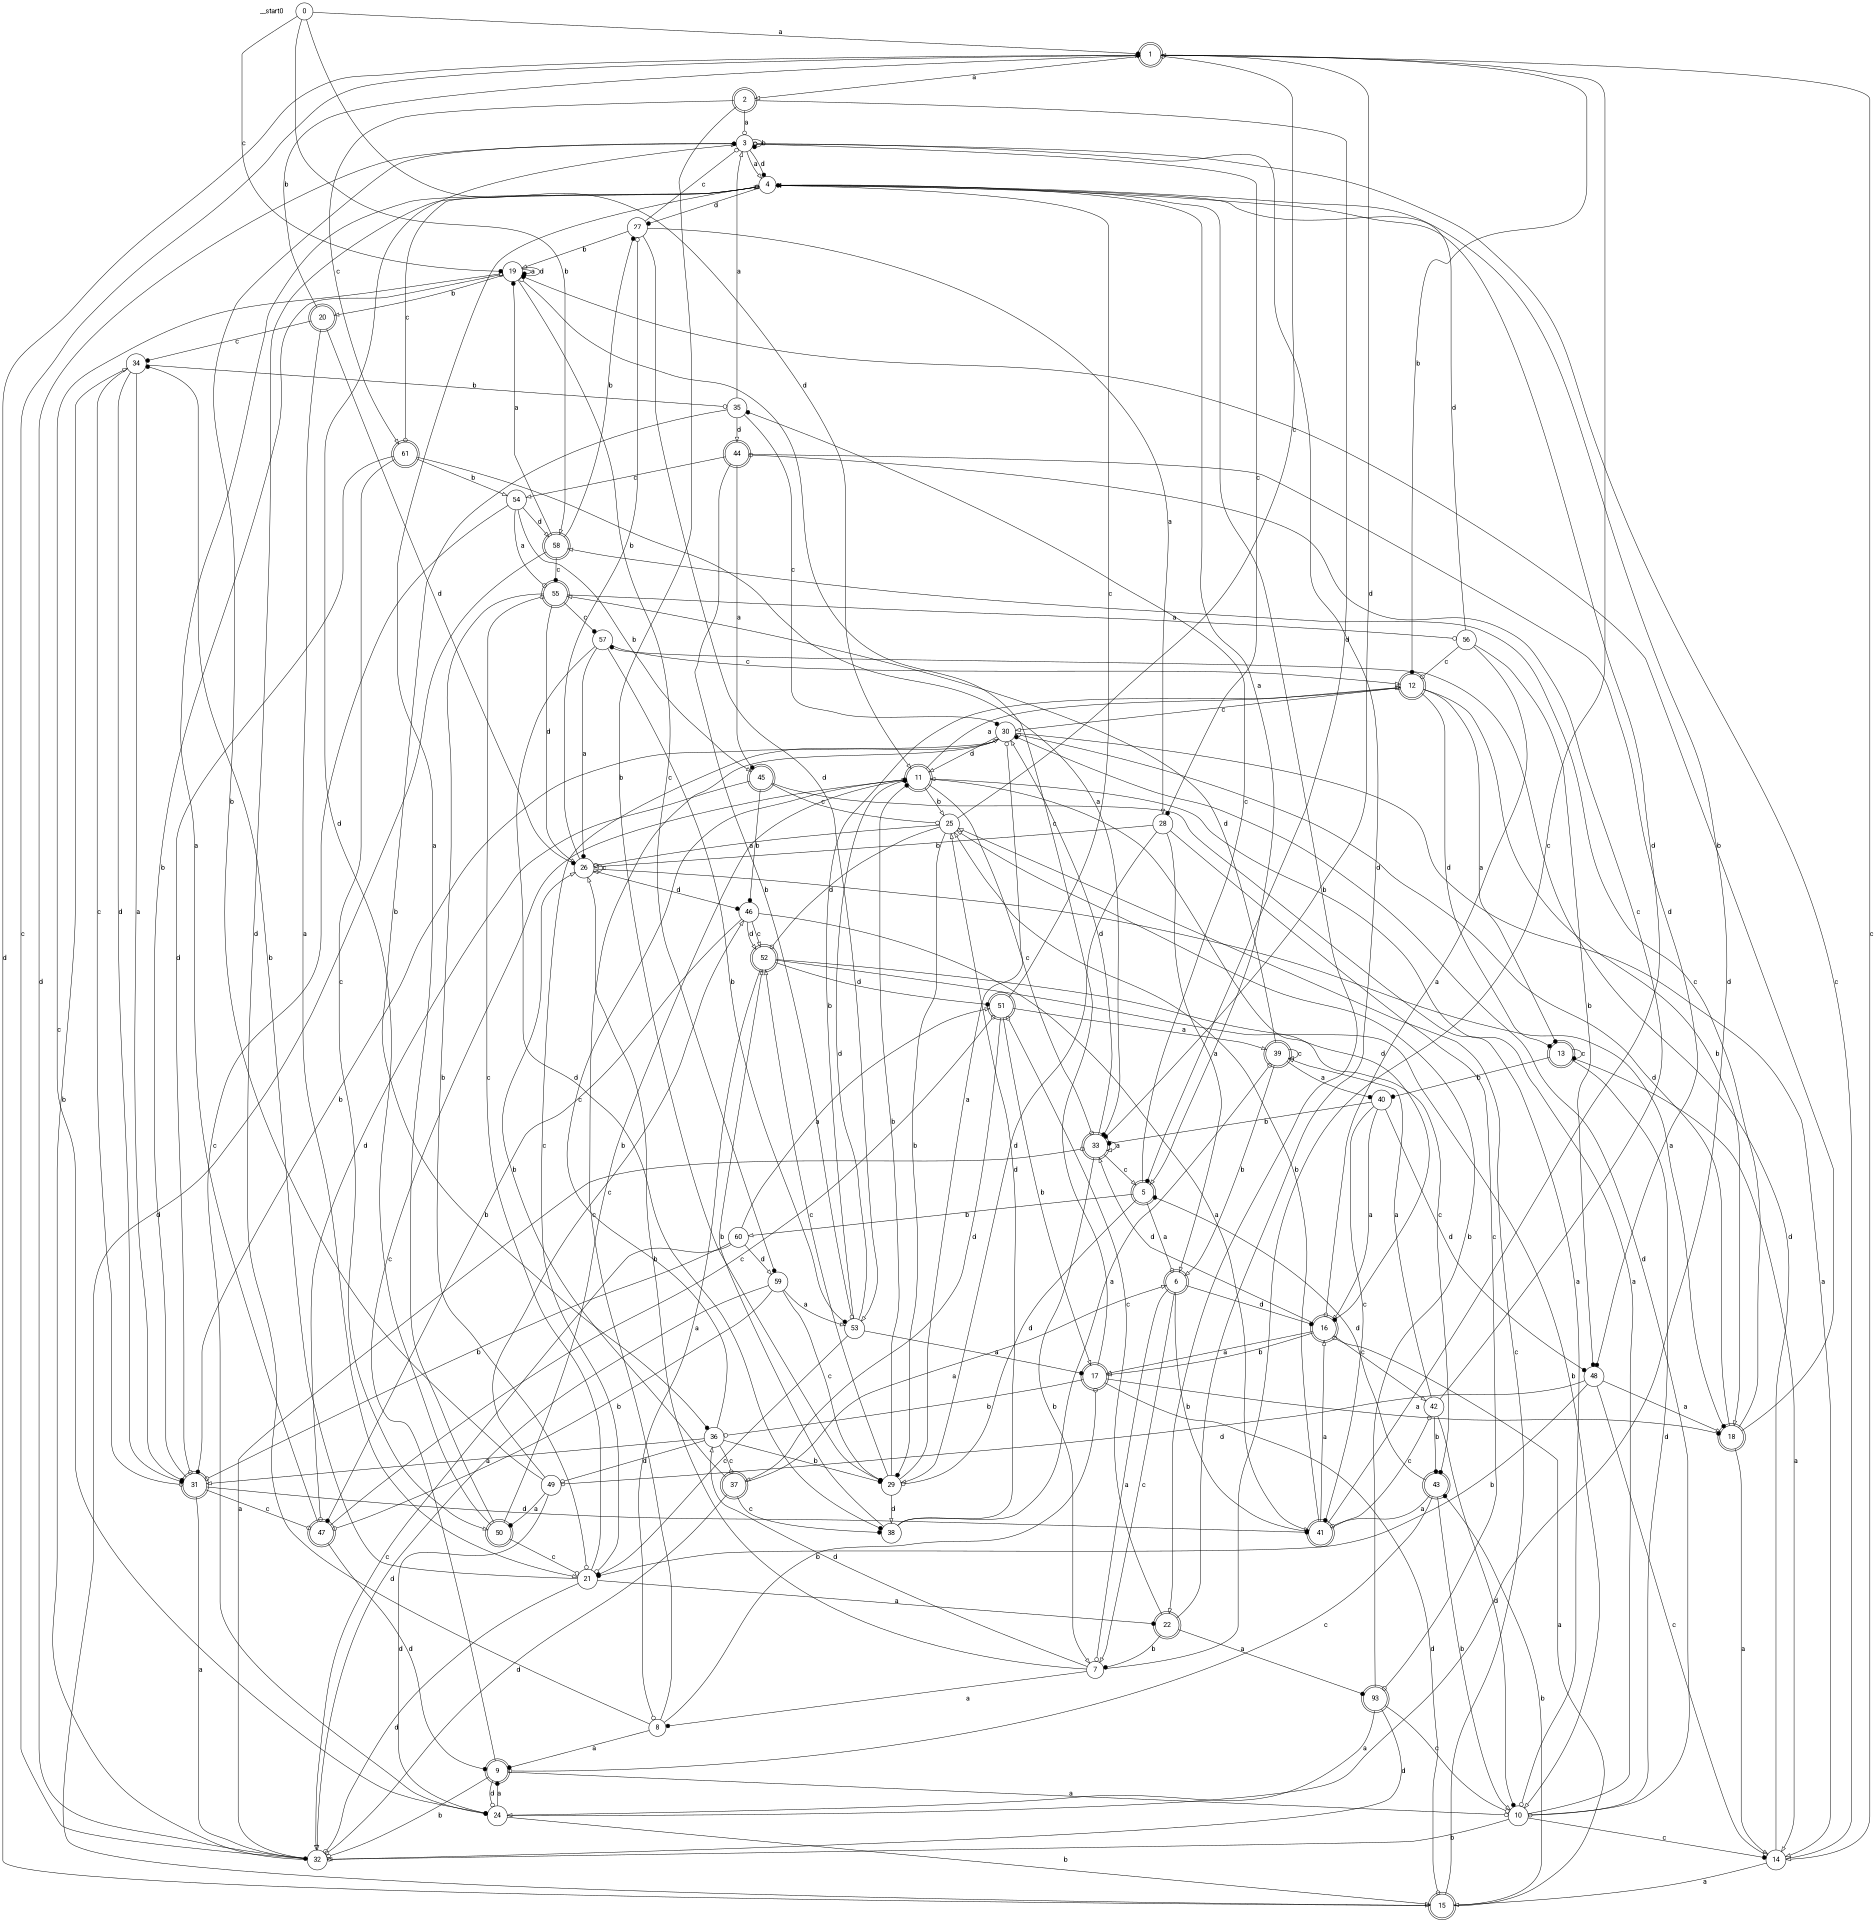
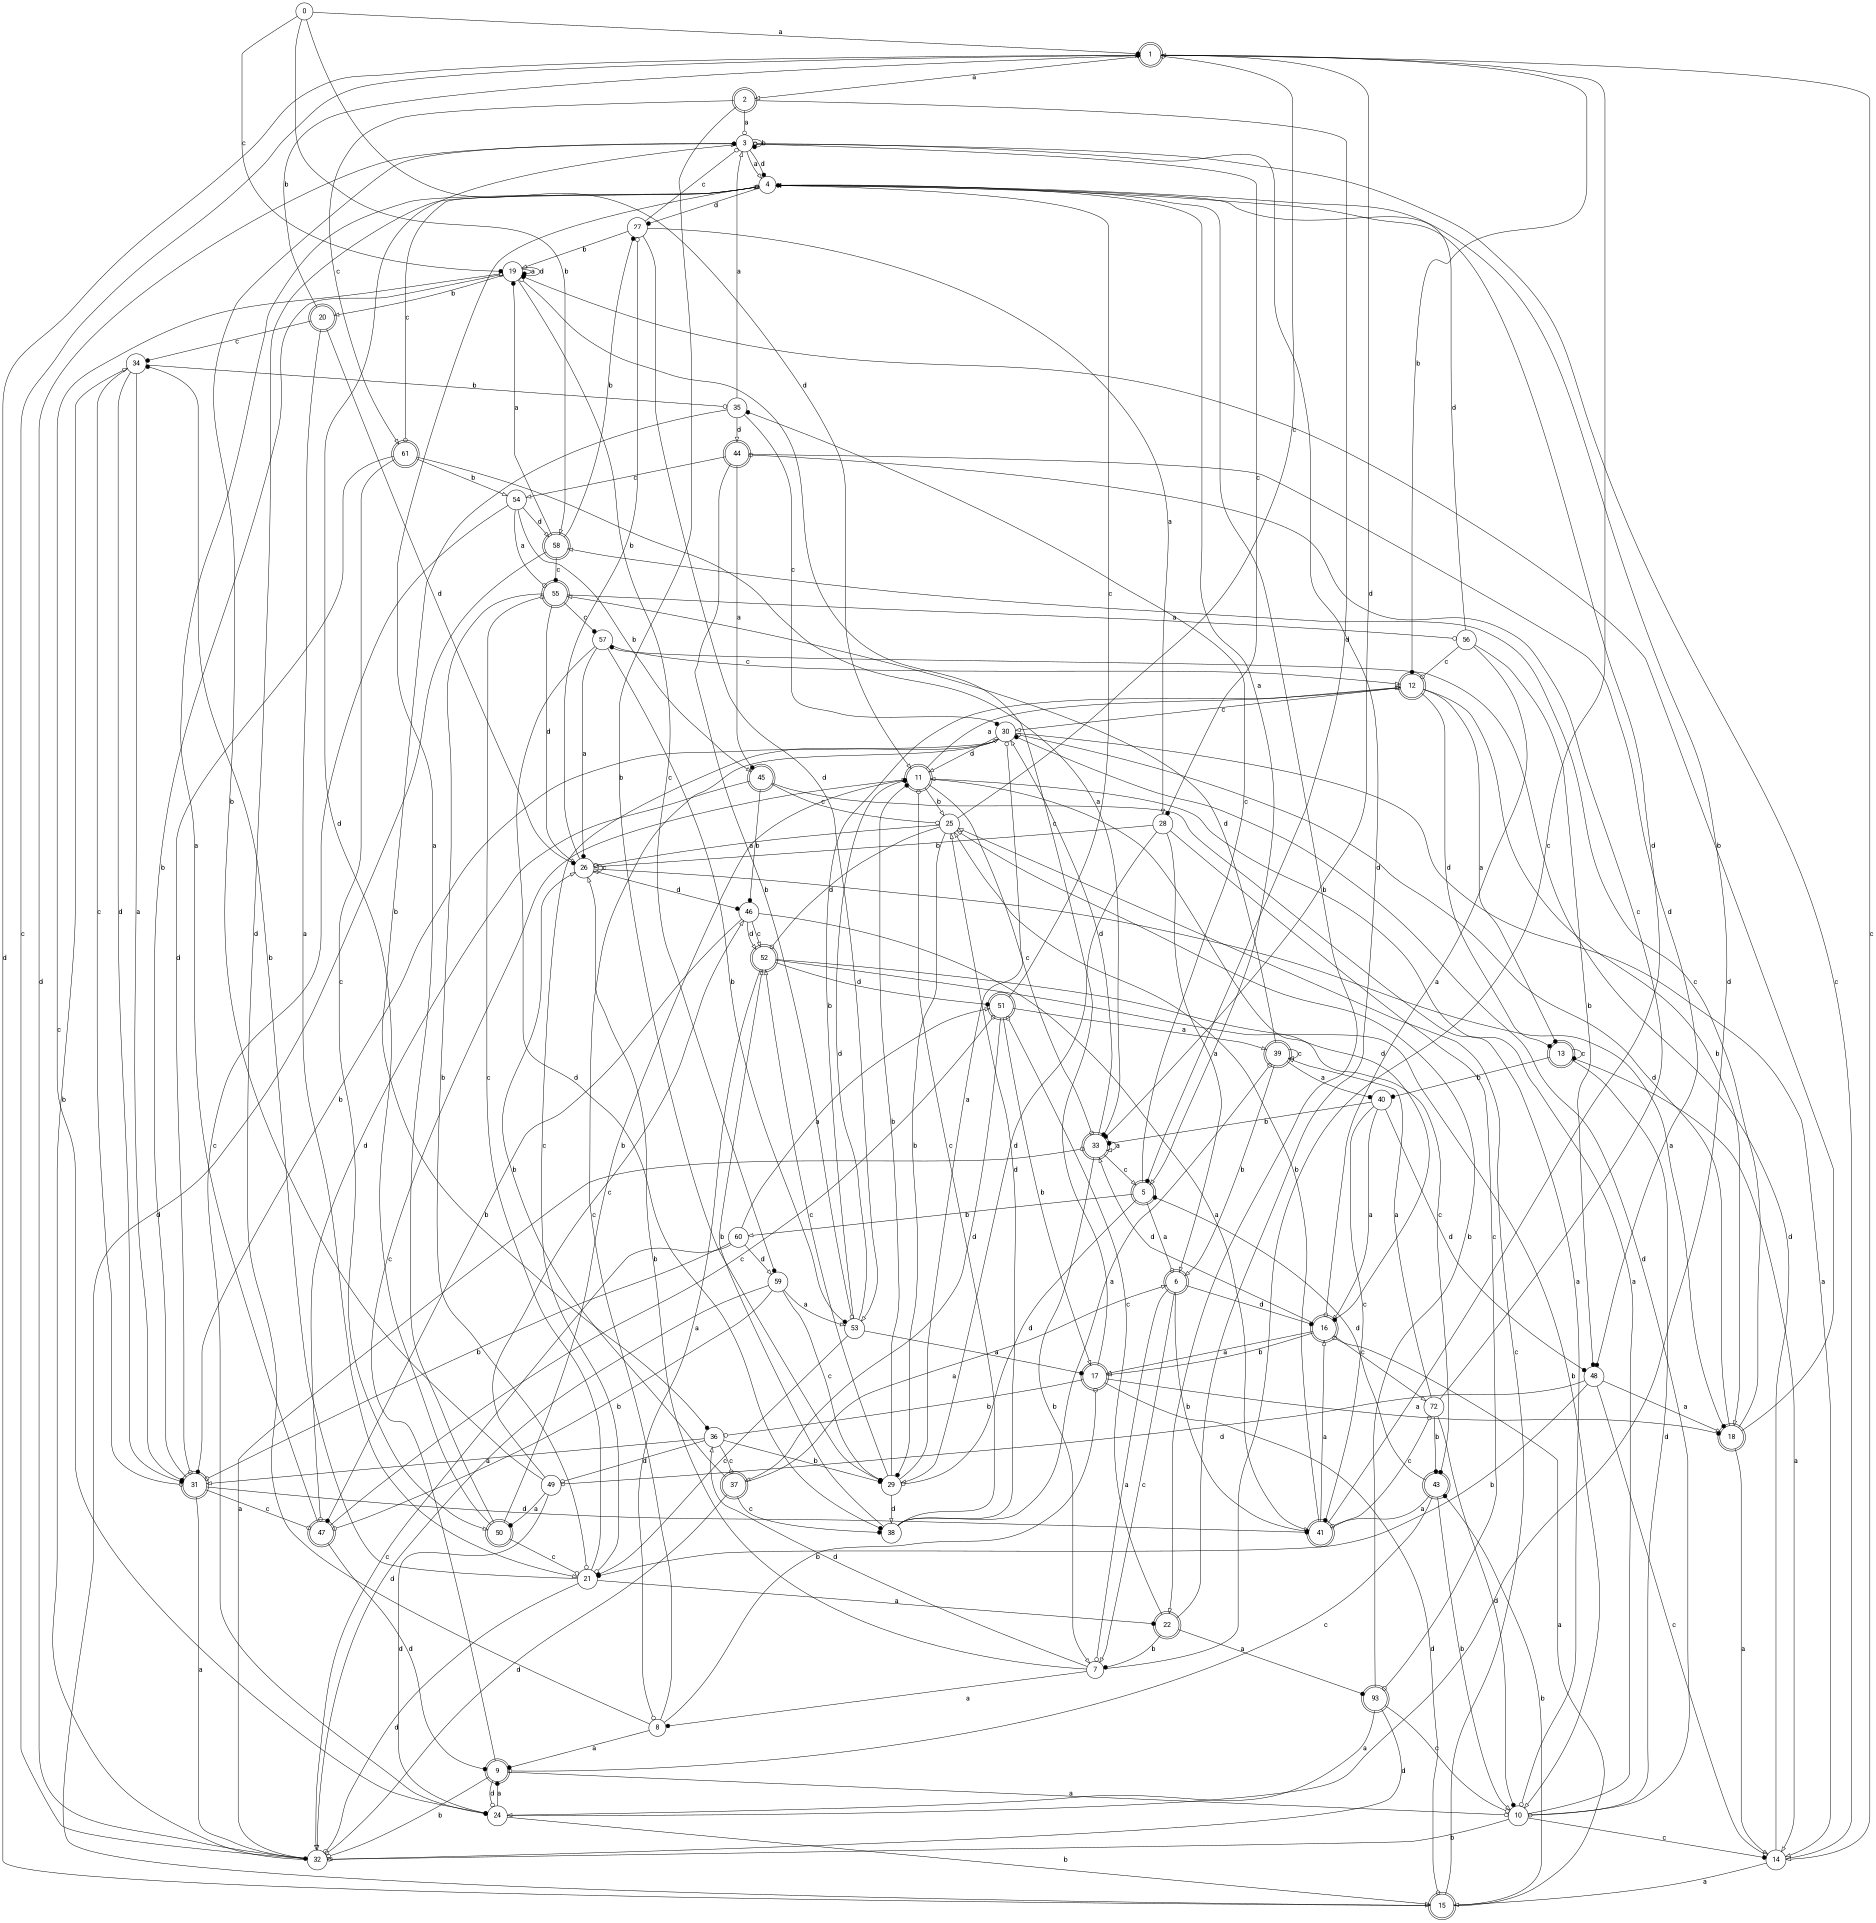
node "__start0": removed
edge "36" -> "11": now "38" -> "11"
node "42": label "42" -> "72"
